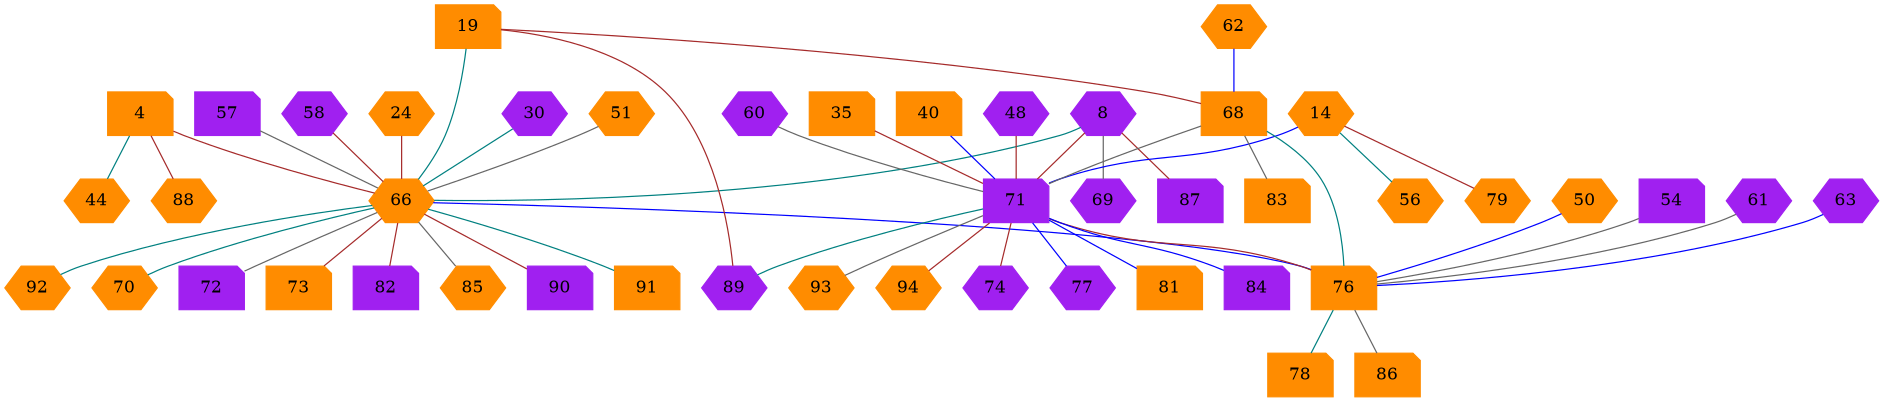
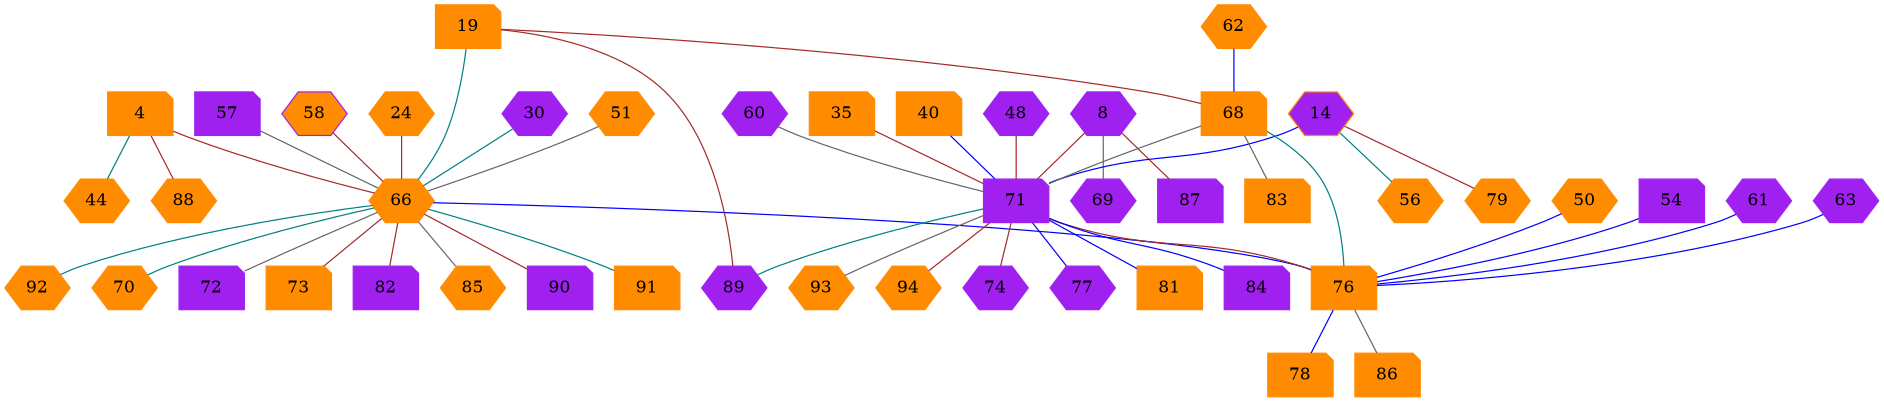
node "58": fillcolor purple -> darkorange
node "14": fillcolor darkorange -> purple
edge "8" -- "66": removed
edge "54" -- "76": color gray40 -> blue
edge "61" -- "76": color gray40 -> blue
edge "76" -- "78": color teal -> blue
